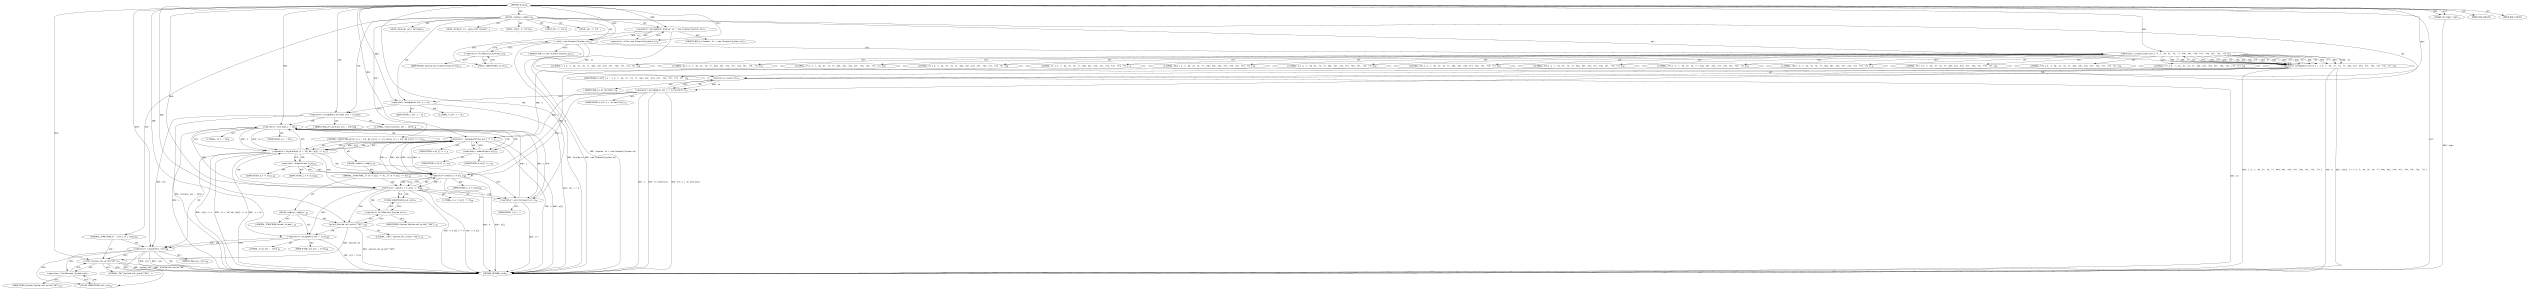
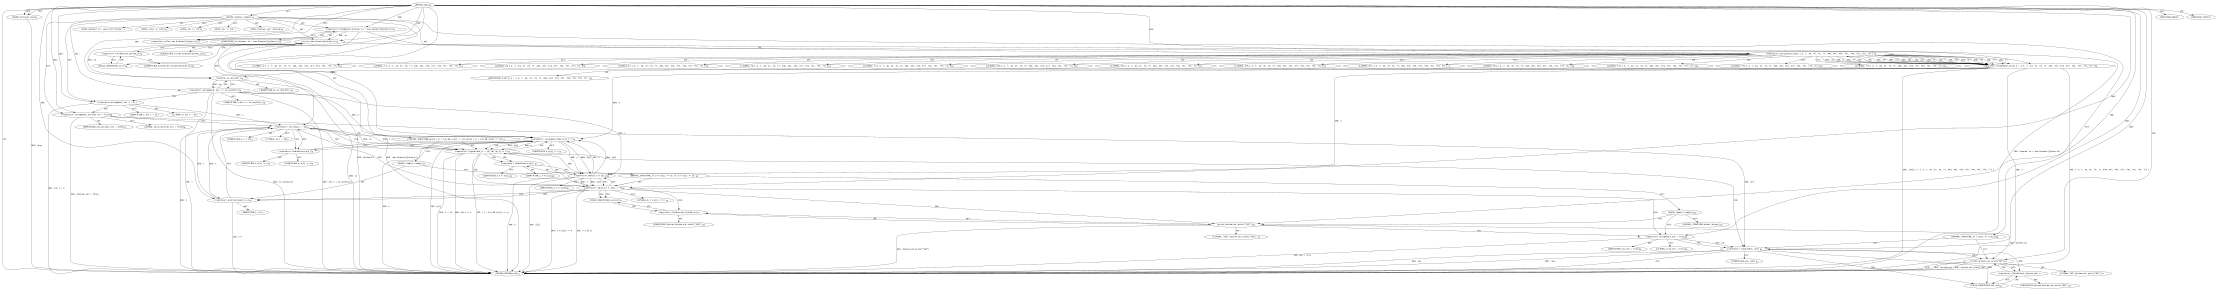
edge "(<operator>.assignment,int i = 0)" -> "(<operator>.lessThan,i < 14)": added, label "DDG: i"
